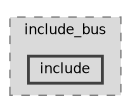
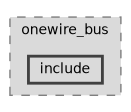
cluster "include_bus": label "include_bus" -> "onewire_bus"
